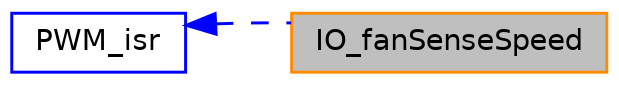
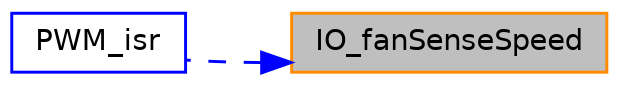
edge "IO_fanSenseSpeed" -> "PWM_isr": reversed
